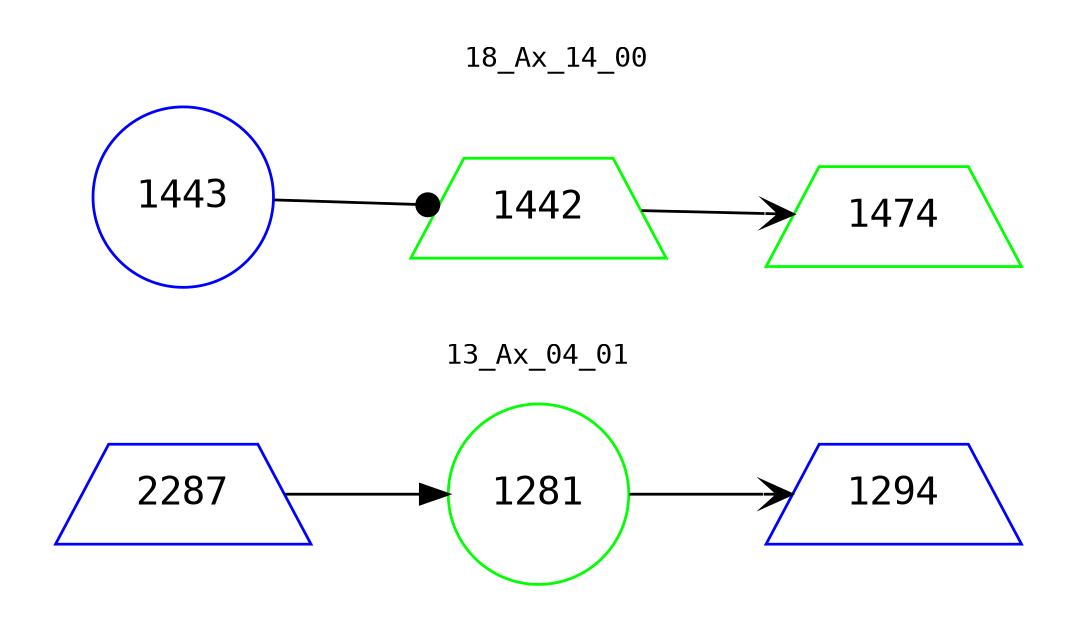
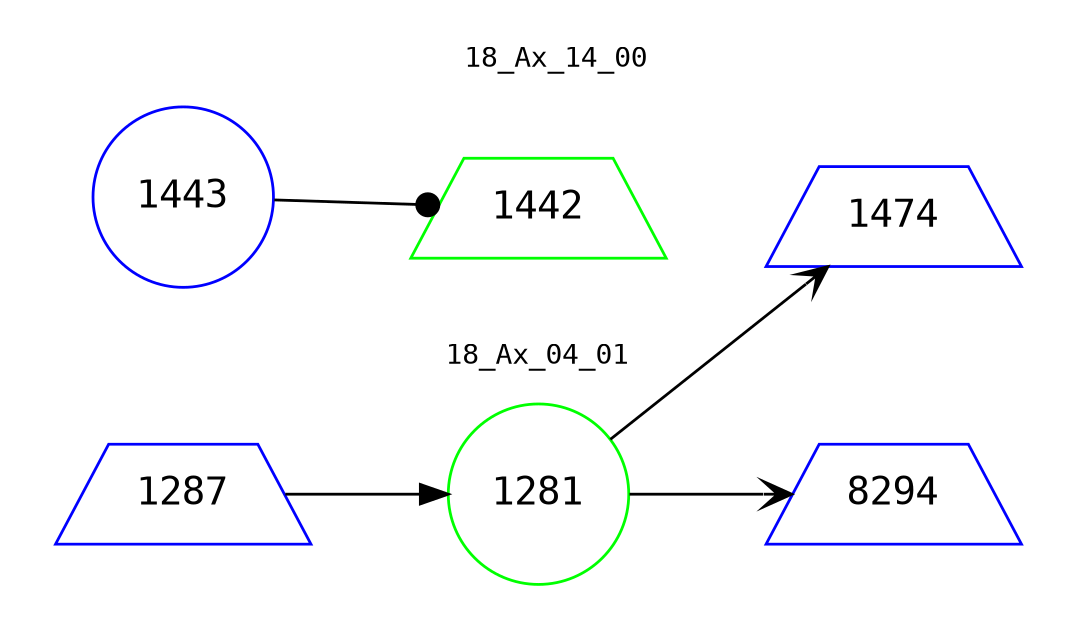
edge "1442" -> "1474": now "1281" -> "1474"
node "1474": color green -> blue
cluster "13_Ax_04_01": label "13_Ax_04_01" -> "18_Ax_04_01"
node "2287": label "2287" -> "1287"
node "1294": label "1294" -> "8294"
